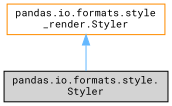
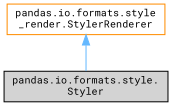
node "pandas.io.formats.style _render.Styler": label "pandas.io.formats.style _render.Styler" -> "pandas.io.formats.style _render.StylerRenderer"
